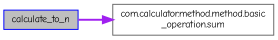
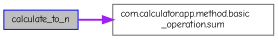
node "com.calculator.method.method.basic _operation.sum": label "com.calculator.method.method.basic _operation.sum" -> "com.calculator.app.method.basic _operation.sum"
